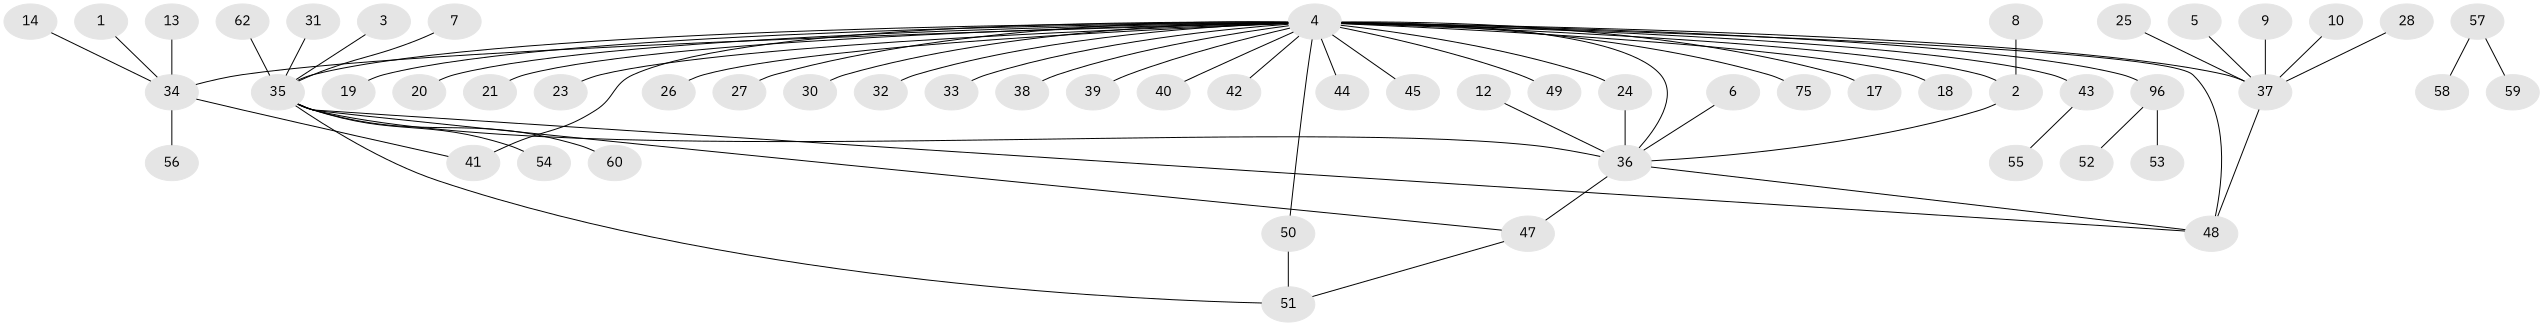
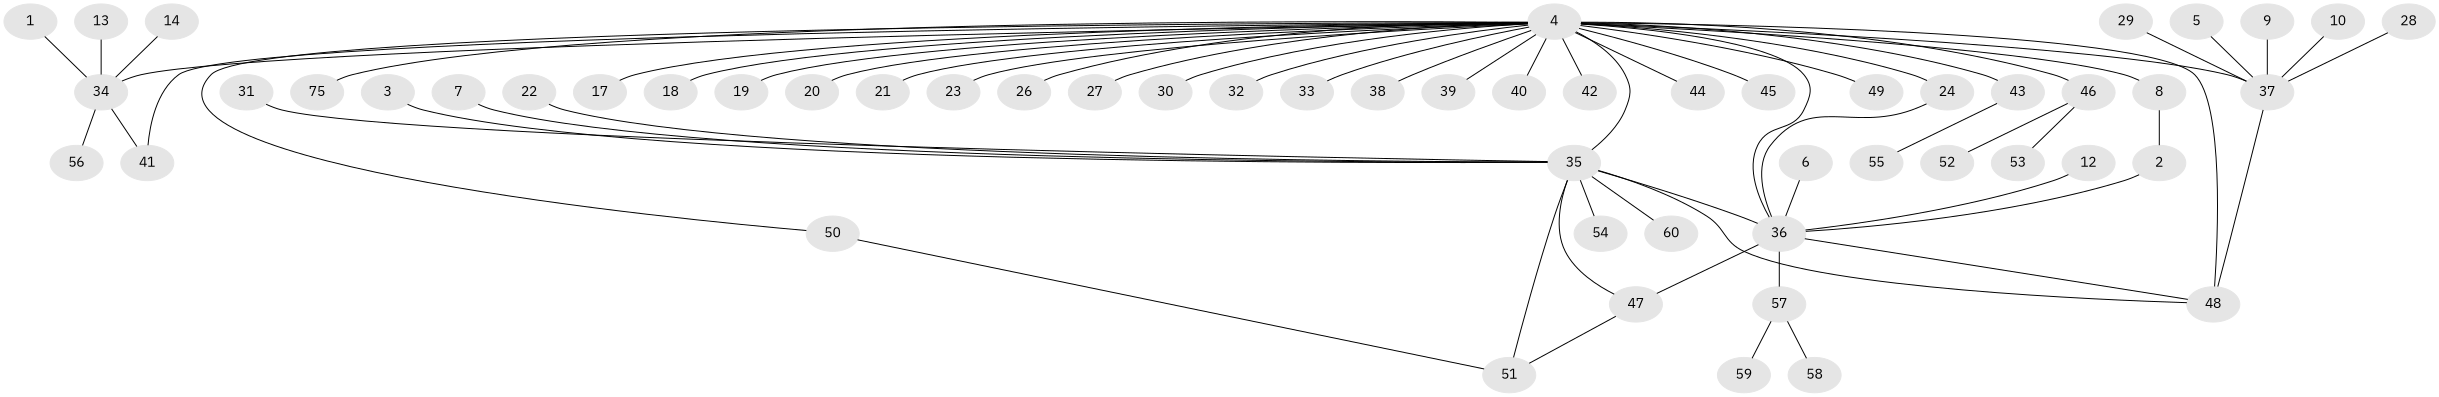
node "62": label "62" -> "22"
node "25": label "25" -> "29"
edge "4" -- "2": now "4" -- "8"
node "96": label "96" -> "46"
edge "36" -- "57": added
